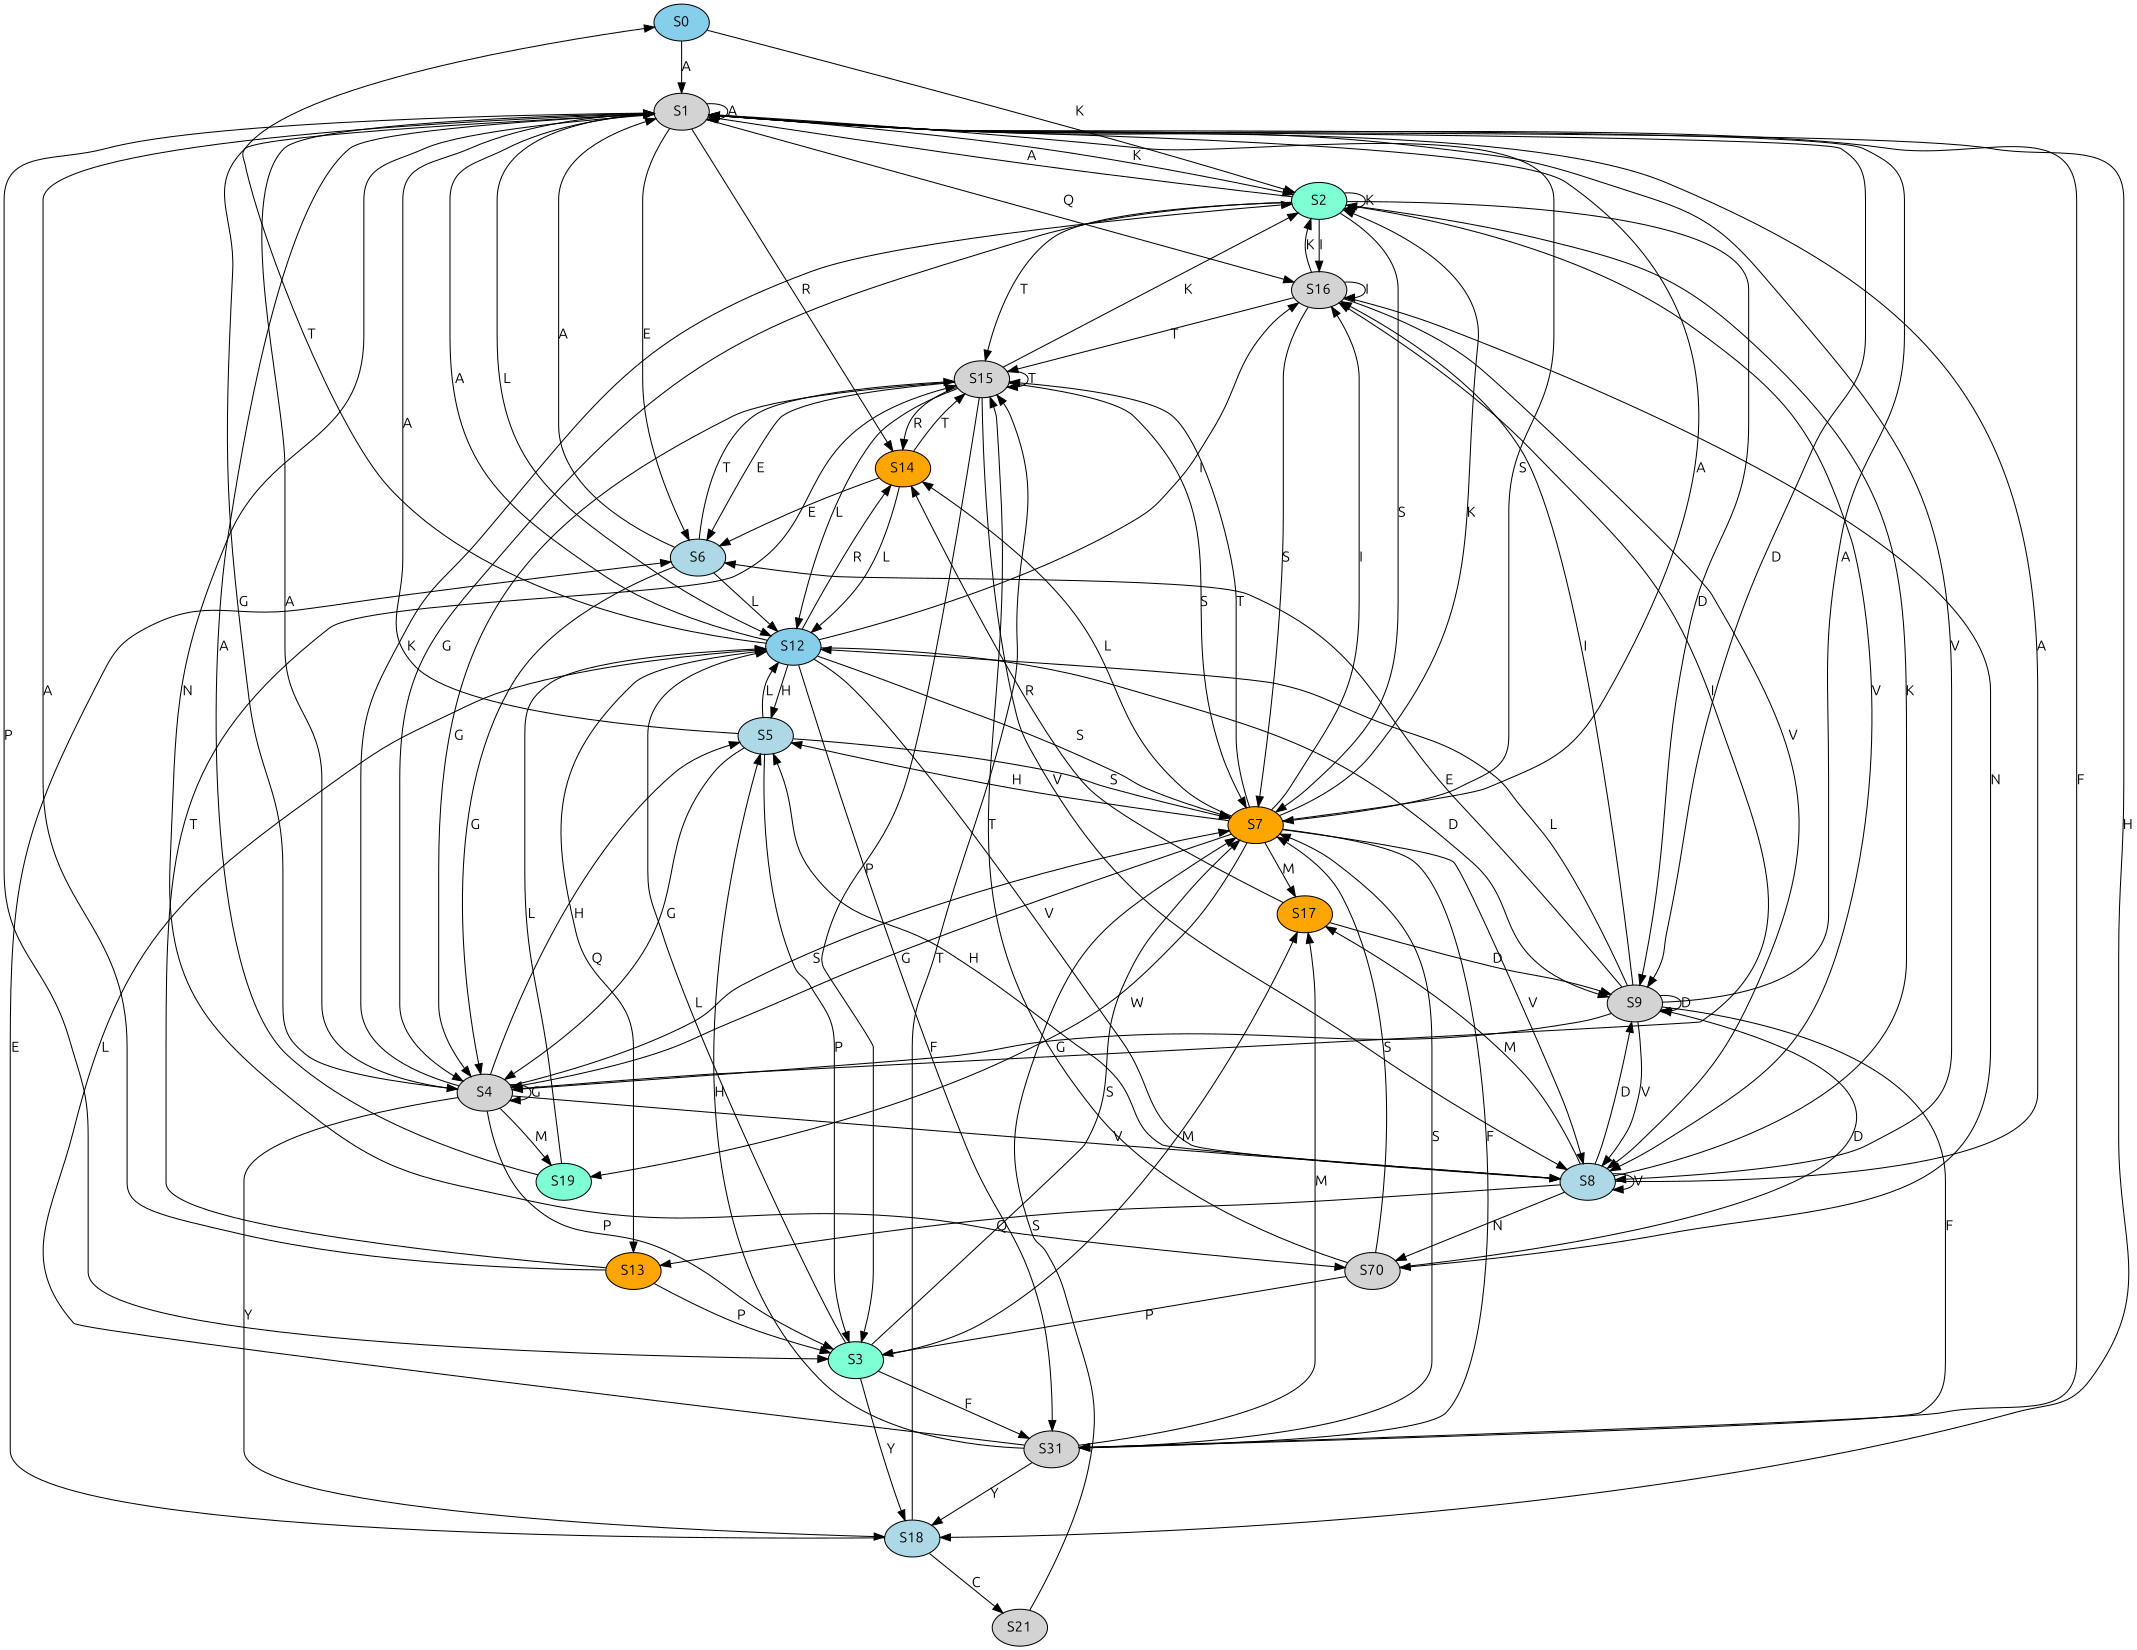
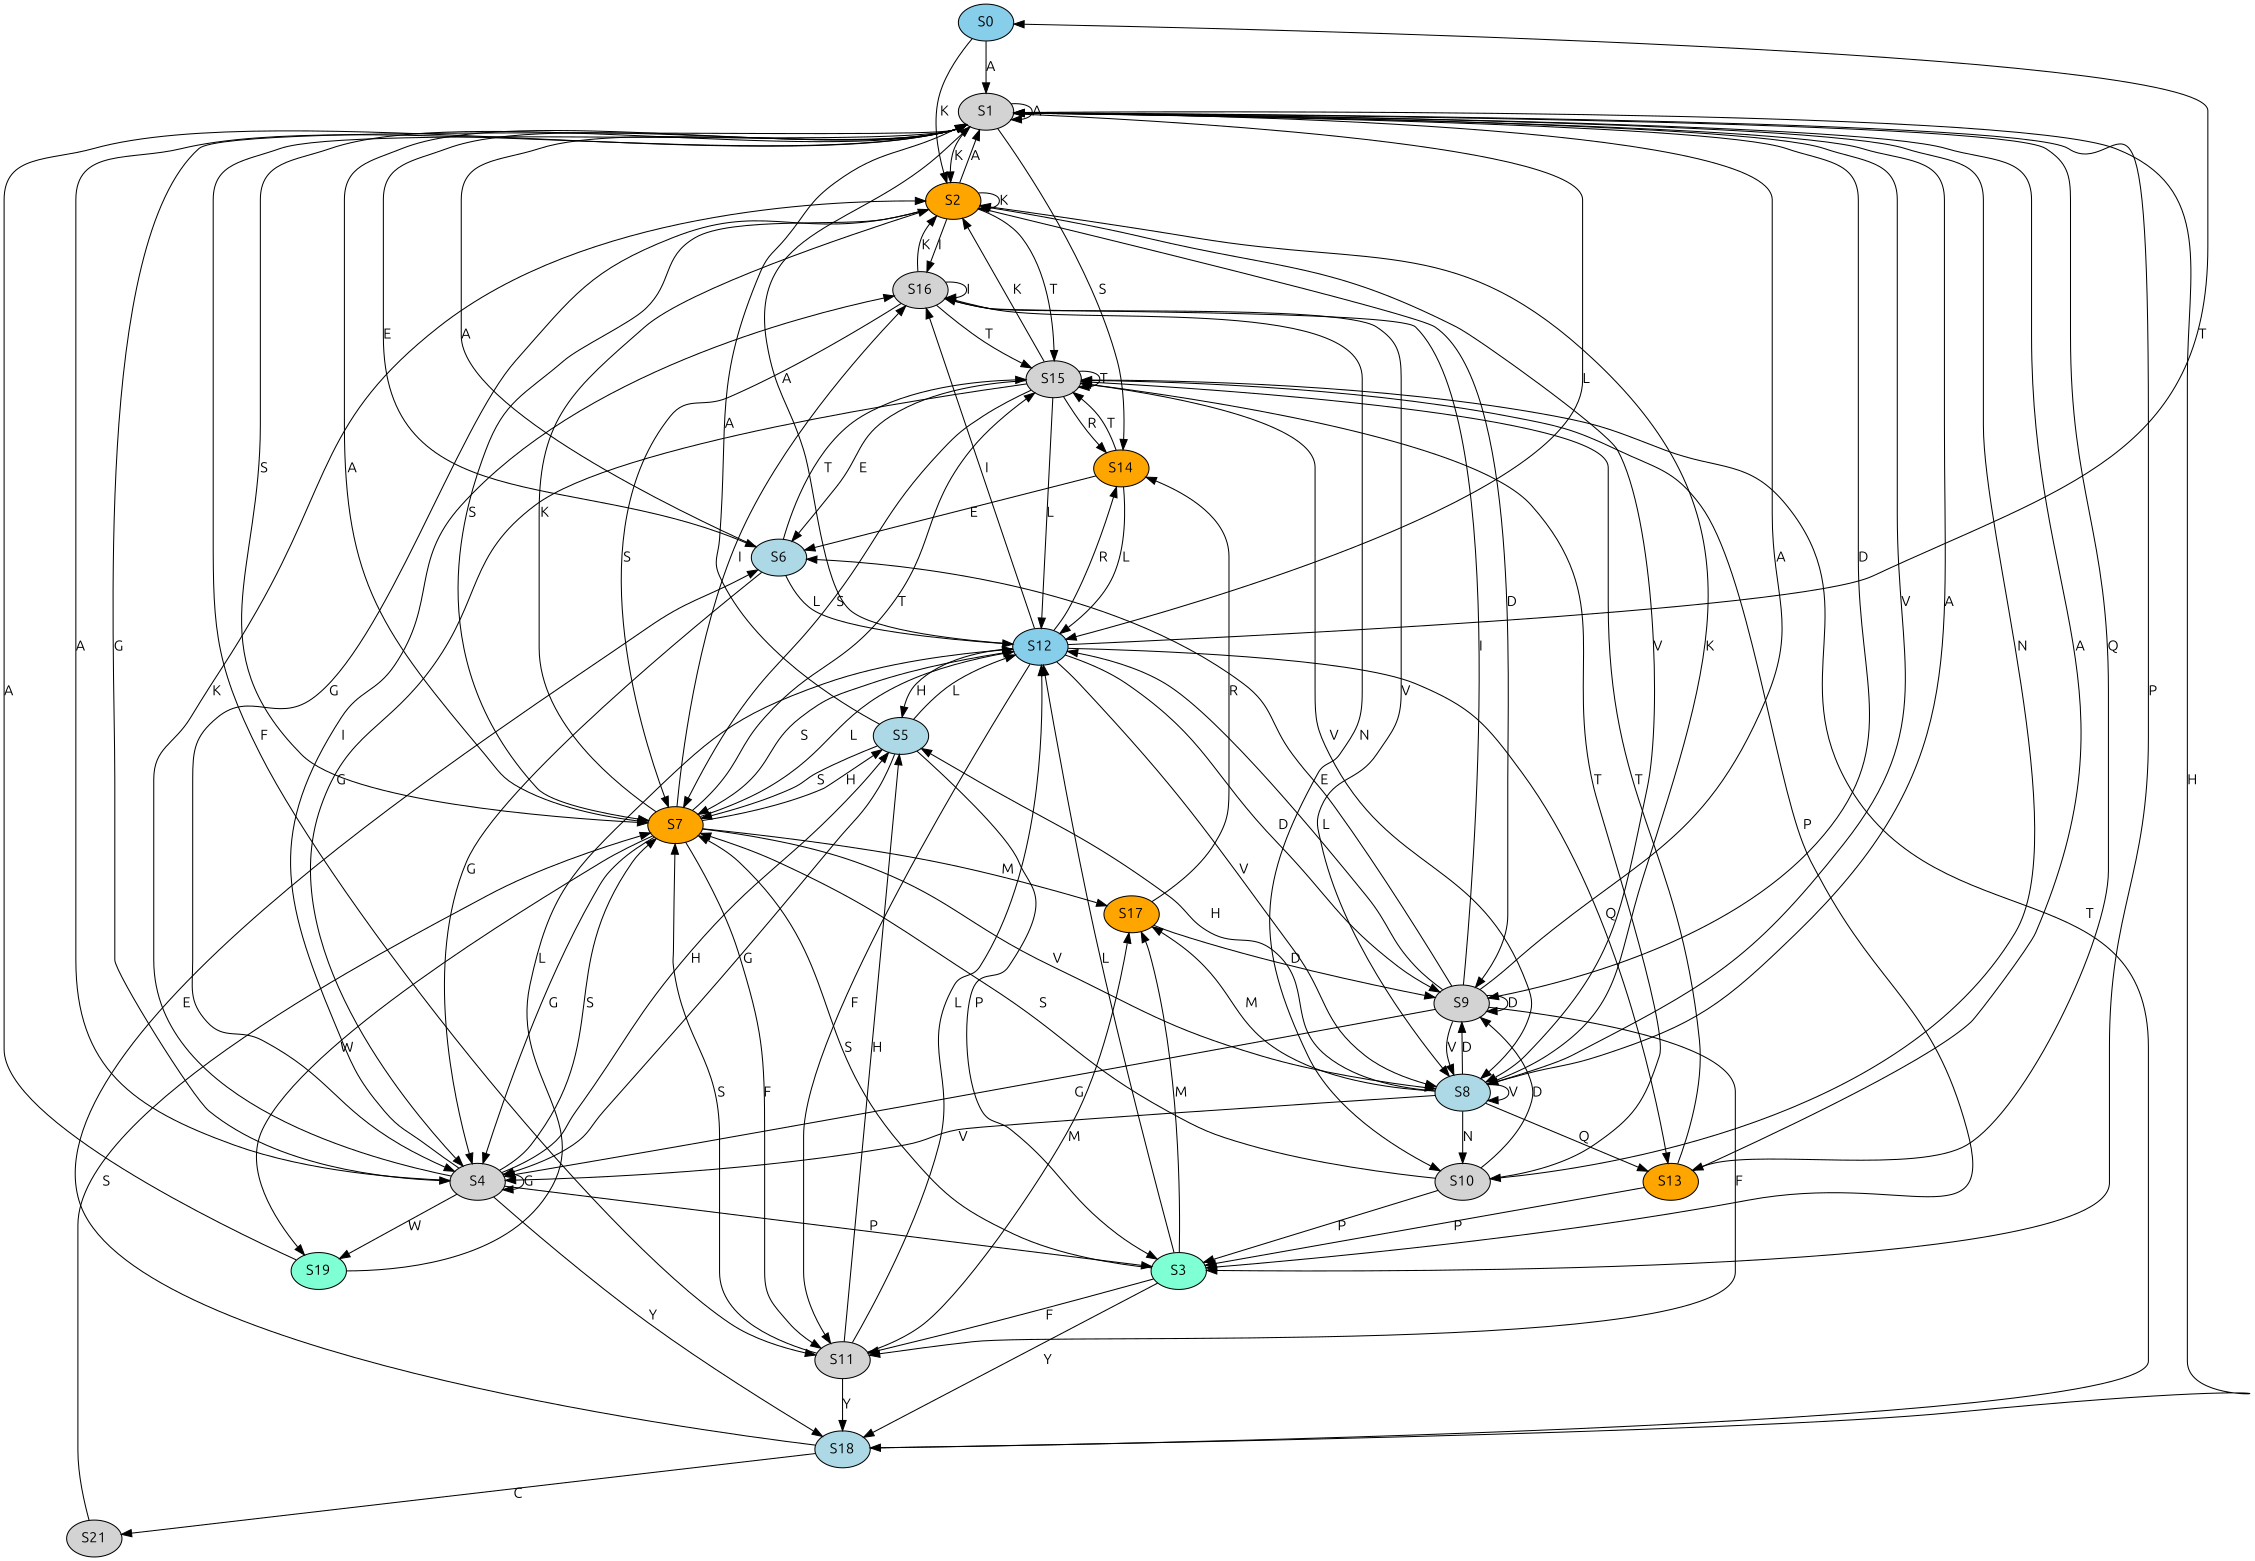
edge "S1" -> "S16": now "S1" -> "S13"
node "S2": fillcolor aquamarine -> orange
edge "S1" -> "S14": label "R" -> "S"
edge "S7" -> "S14": now "S7" -> "S12"
edge "S4" -> "S19": label "M" -> "W"
edge "S4" -> "S8": reversed
node "S70": label "S70" -> "S10"
node "S31": label "S31" -> "S11"
